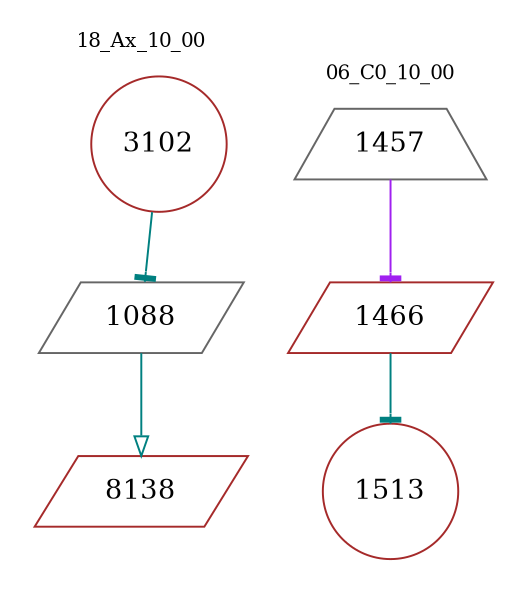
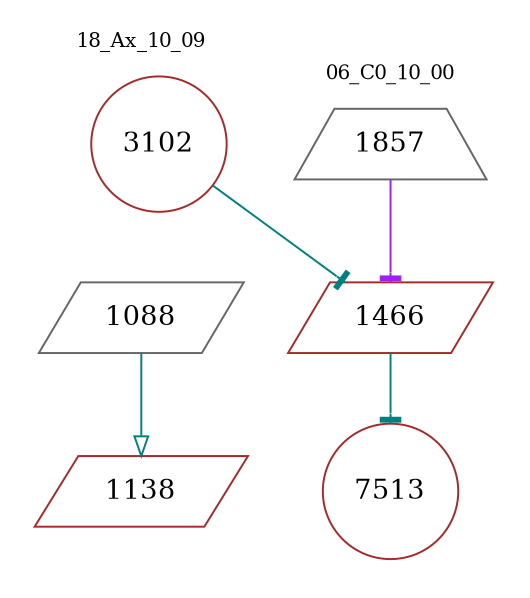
cluster "18_Ax_10_00": label "18_Ax_10_00" -> "18_Ax_10_09"
node "1457": label "1457" -> "1857"
edge "3102" -> "1088": now "3102" -> "1466"
node "8138": label "8138" -> "1138"
node "1513": label "1513" -> "7513"
